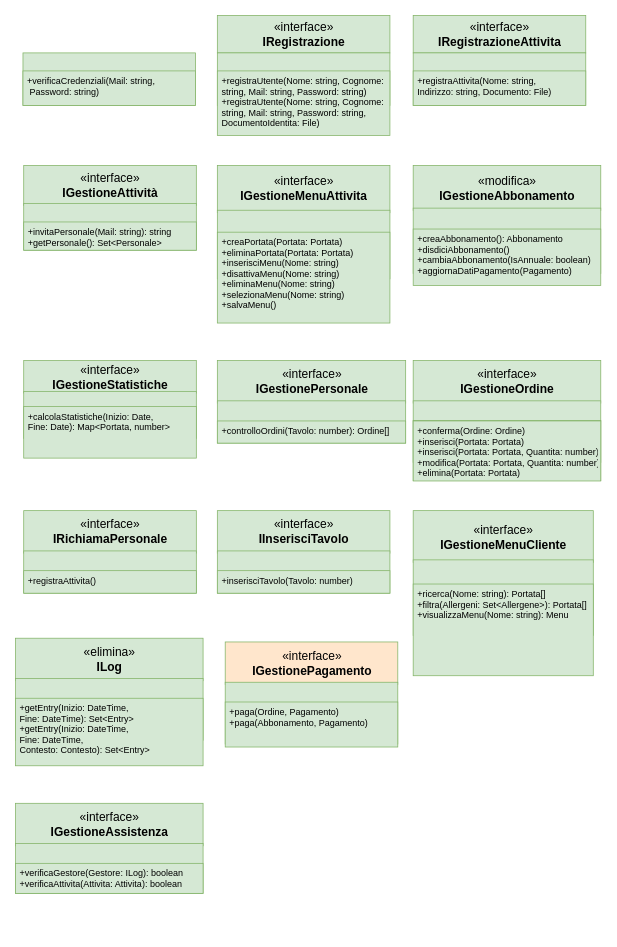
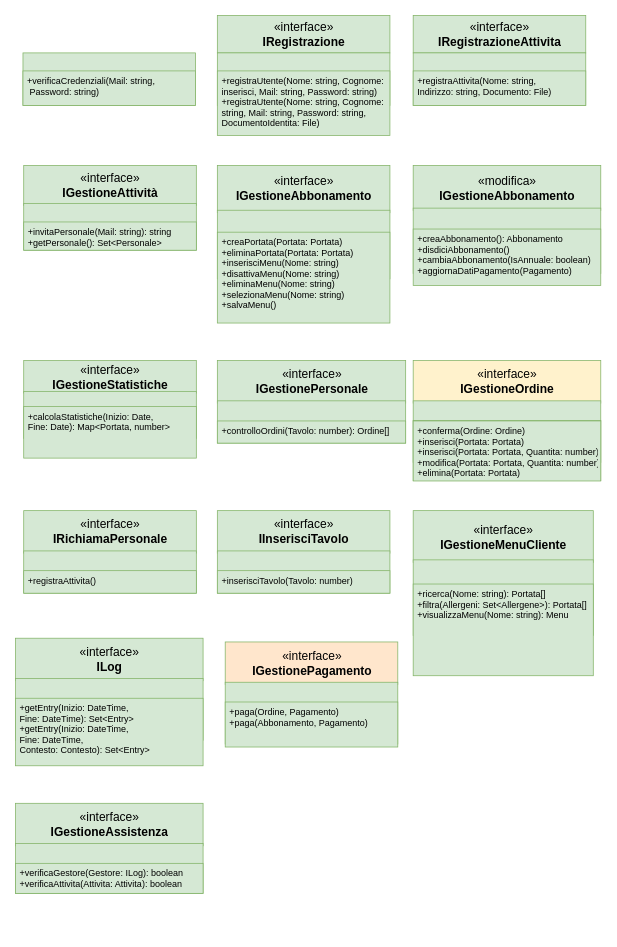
node "+registraUtente(Nome: string, Cognome: string, Mail: string, Password: string) +registraUtente(Nome: string, Cognome: string, Mail: string, Password: string, DocumentoIdentita: File)": label "+registraUtente(Nome: string, Cognome: string, Mail: string, Password: string) +registraUtente(Nome: string, Cognome: string, Mail: string, Password: string, DocumentoIdentita: File)" -> "+registraUtente(Nome: string, Cognome: inserisci, Mail: string, Password: string) +registraUtente(Nome: string, Cognome: string, Mail: string, Password: string, DocumentoIdentita: File)"
node "«interface» IGestioneMenuAttivita": label "«interface» IGestioneMenuAttivita" -> "«interface» IGestioneAbbonamento"
node "«interface» IGestioneOrdine": fillcolor #d5e8d4 -> #fff2cc
node "«elimina» ILog": label "«elimina» ILog" -> "«interface» ILog"
